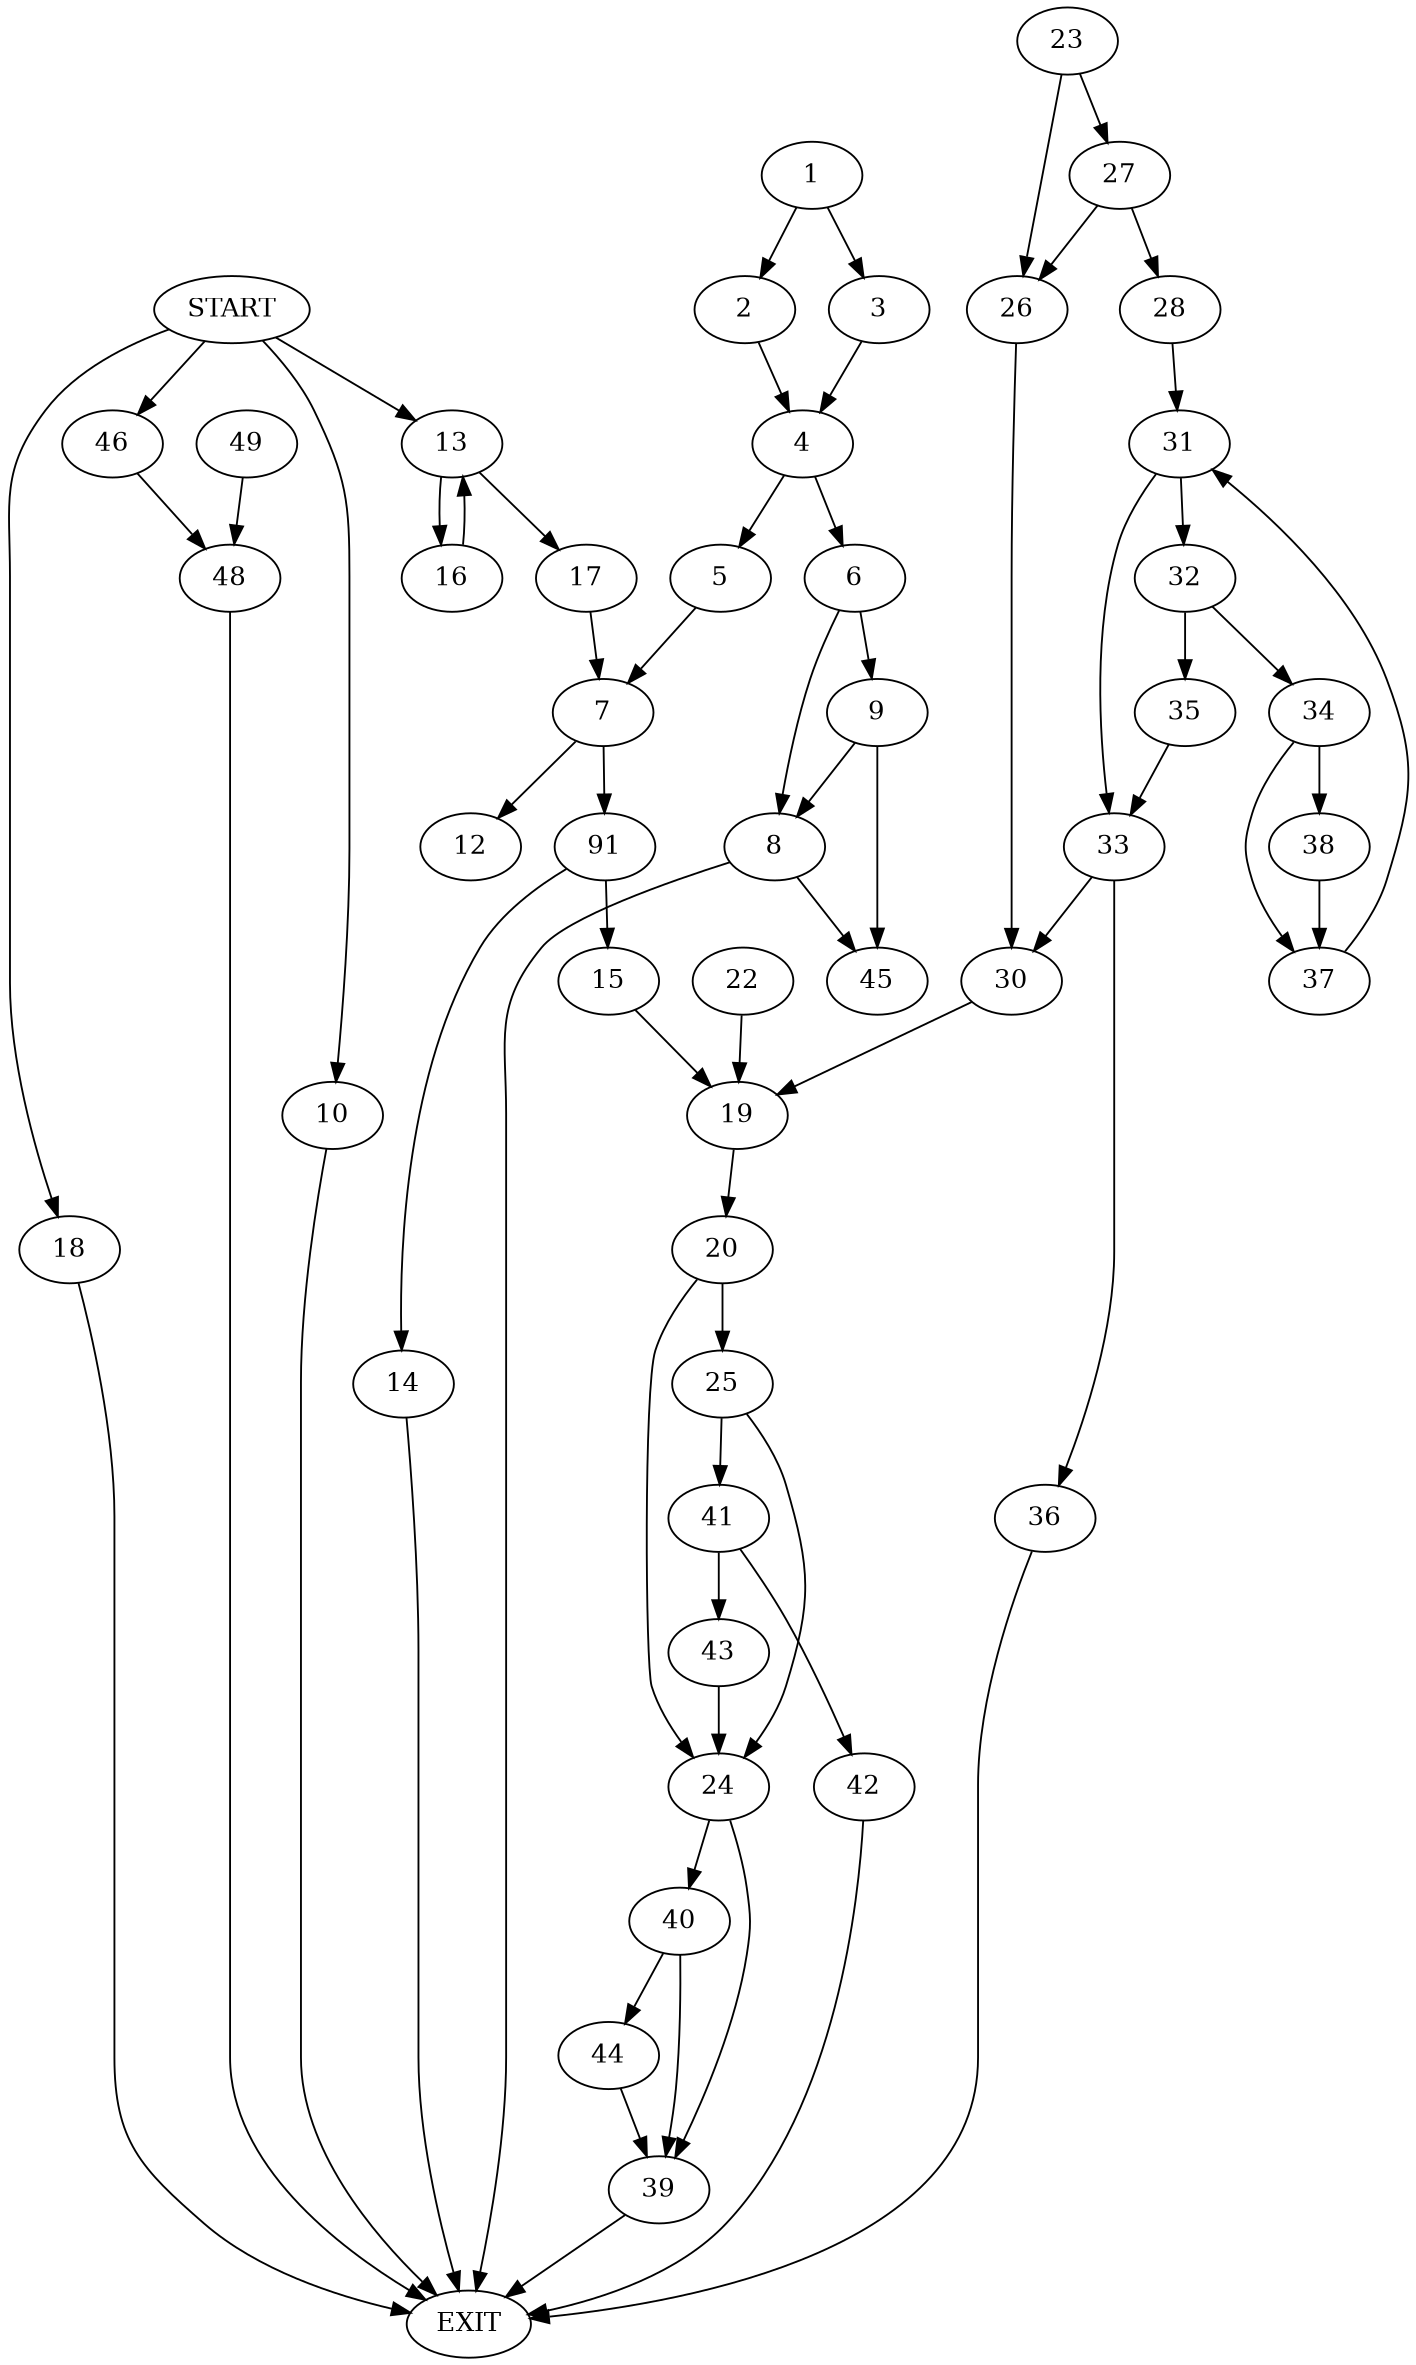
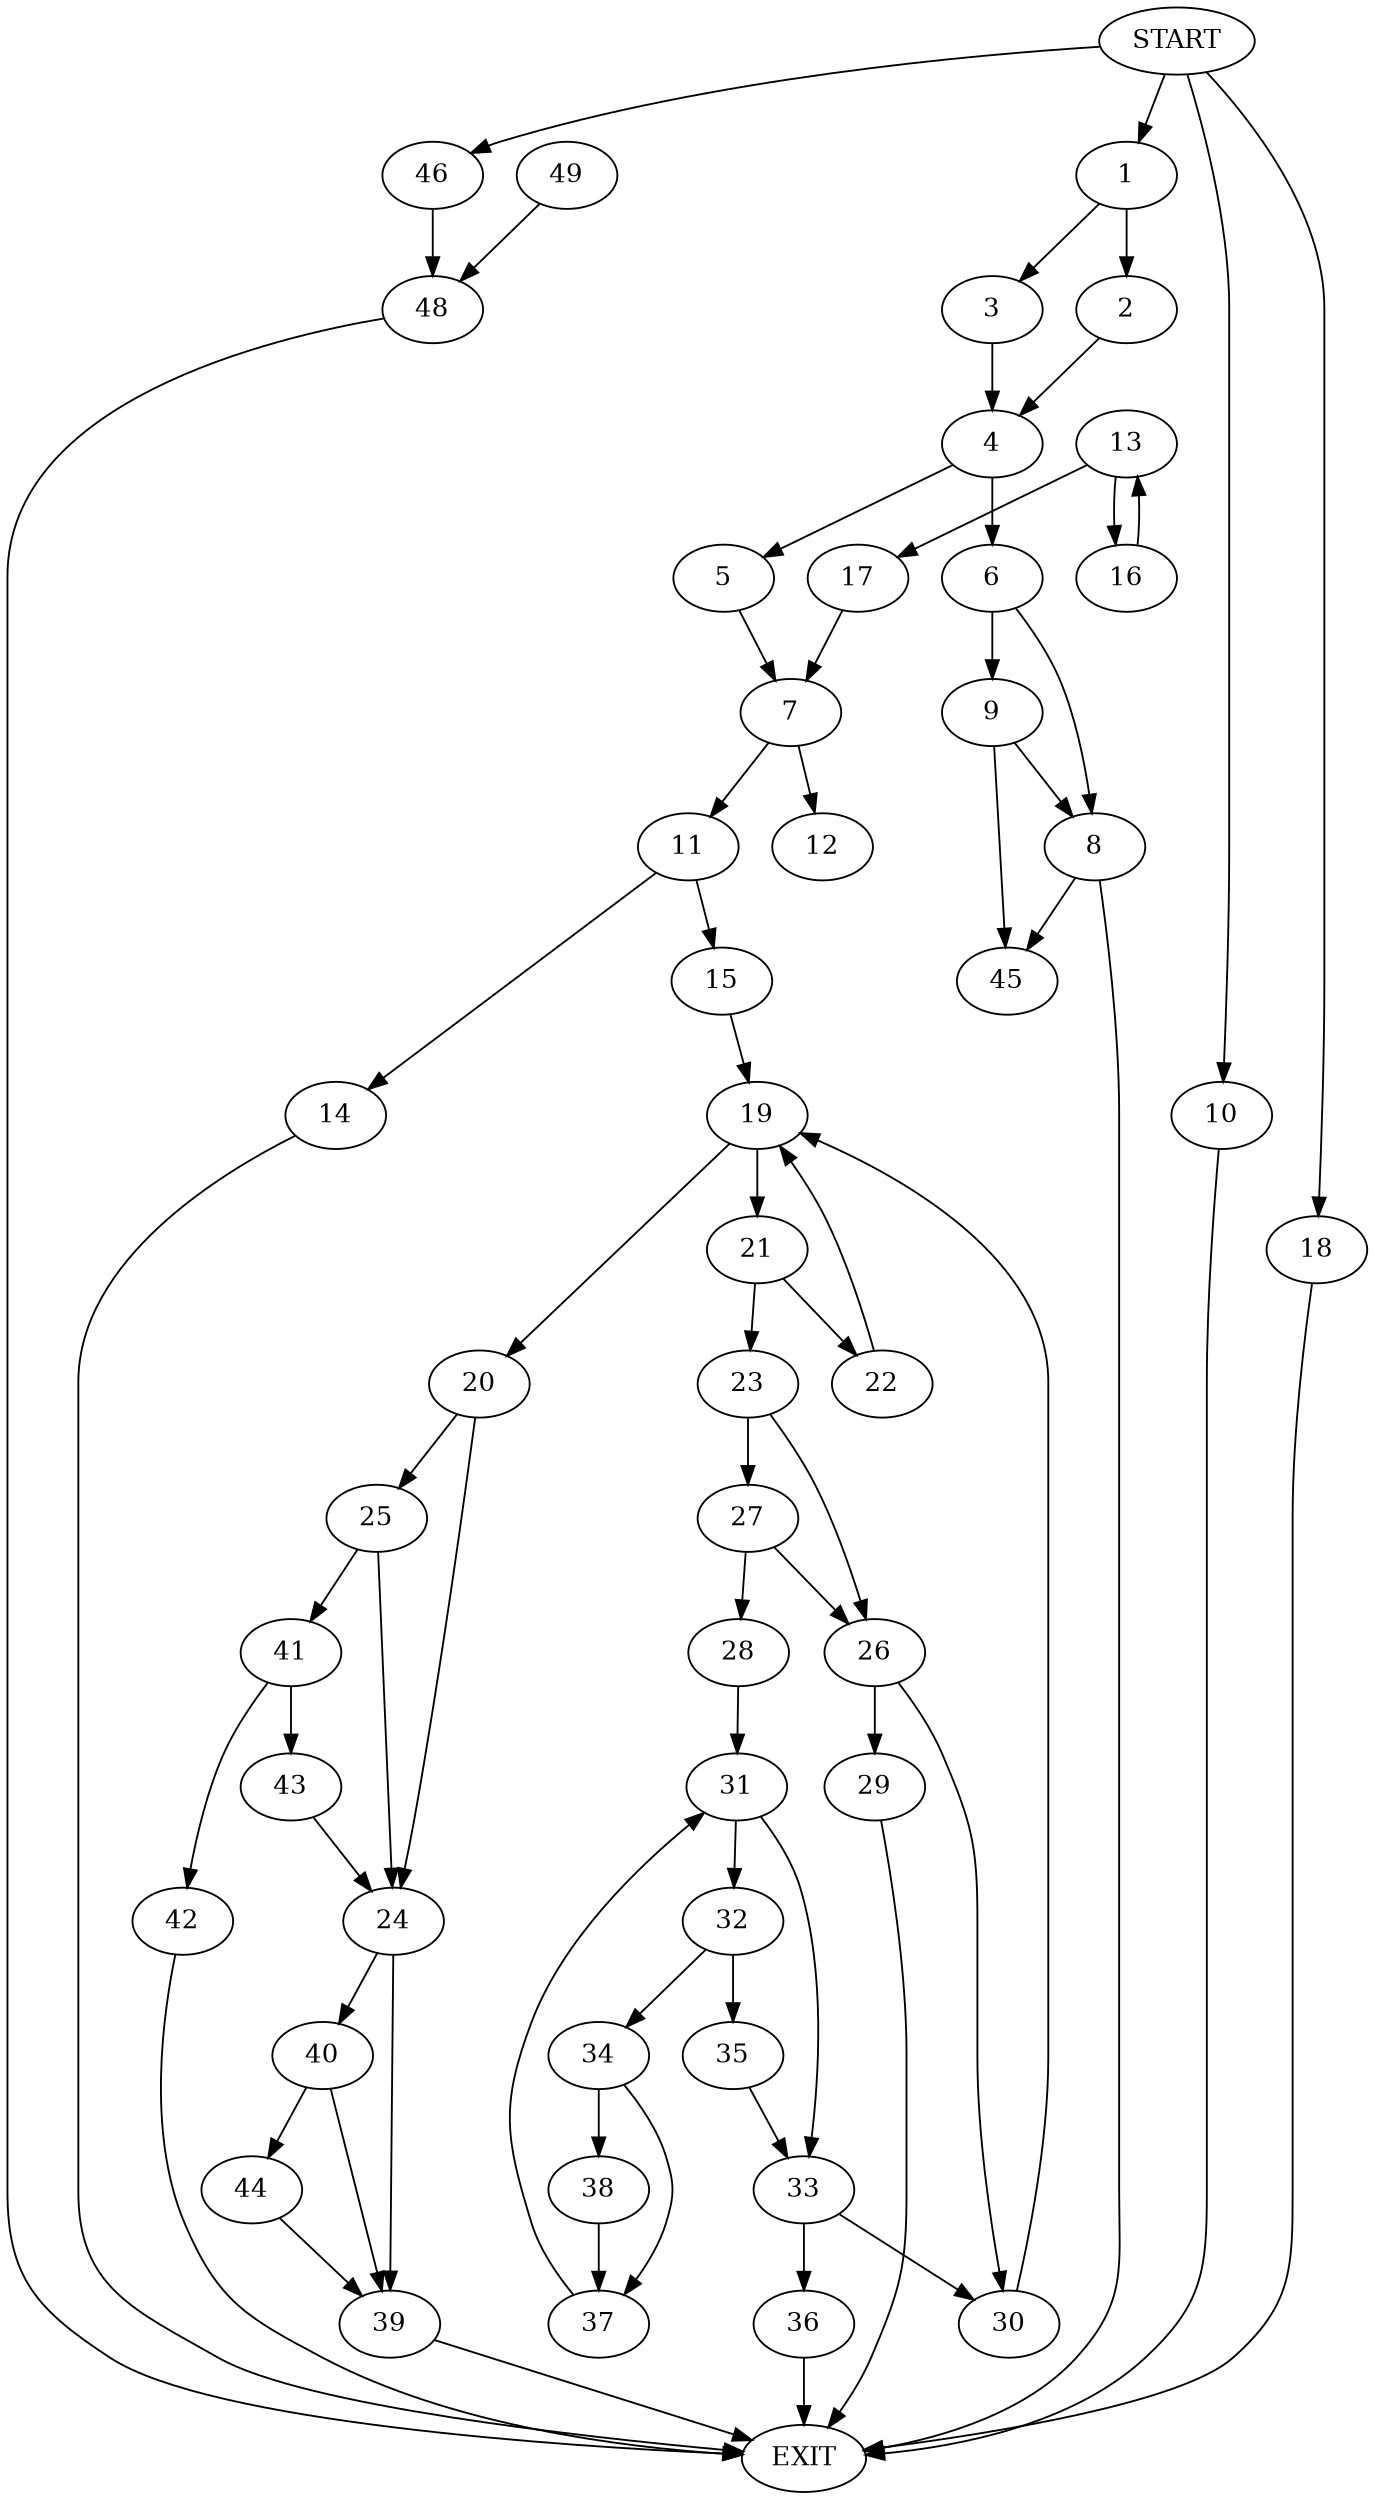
edge "START" -> "13": now "START" -> "1"
node "91": label "91" -> "11"
node "21": added
node "29": added
